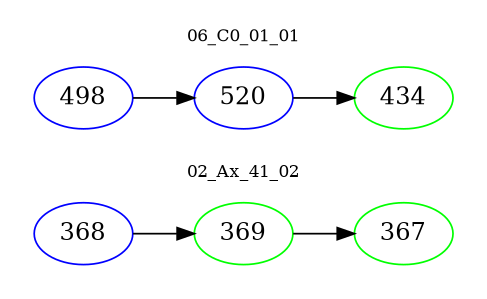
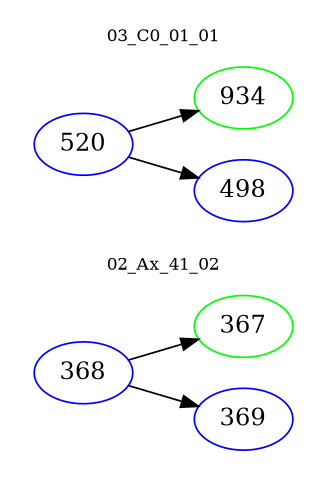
cluster "06_C0_01_01": label "06_C0_01_01" -> "03_C0_01_01"
edge "498" -> "520": reversed
node "434": label "434" -> "934"
node "369": color green -> blue
edge "369" -> "367": now "368" -> "367"
